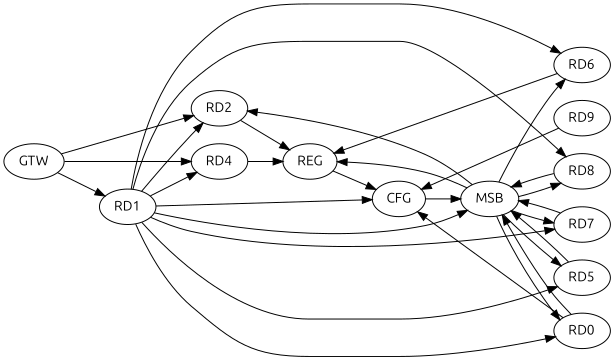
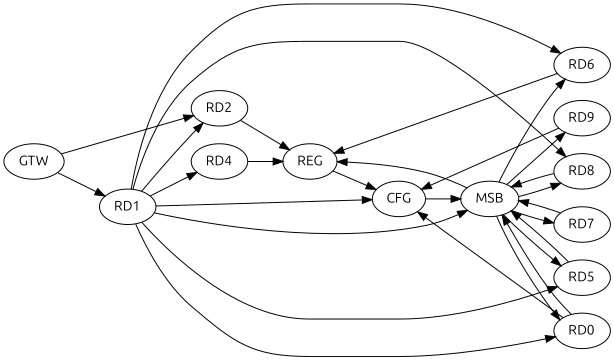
edge "MSB" -> "RD2": now "MSB" -> "RD9"
edge "GTW" -> "RD4": removed
edge "RD1" -> "RD7": removed
